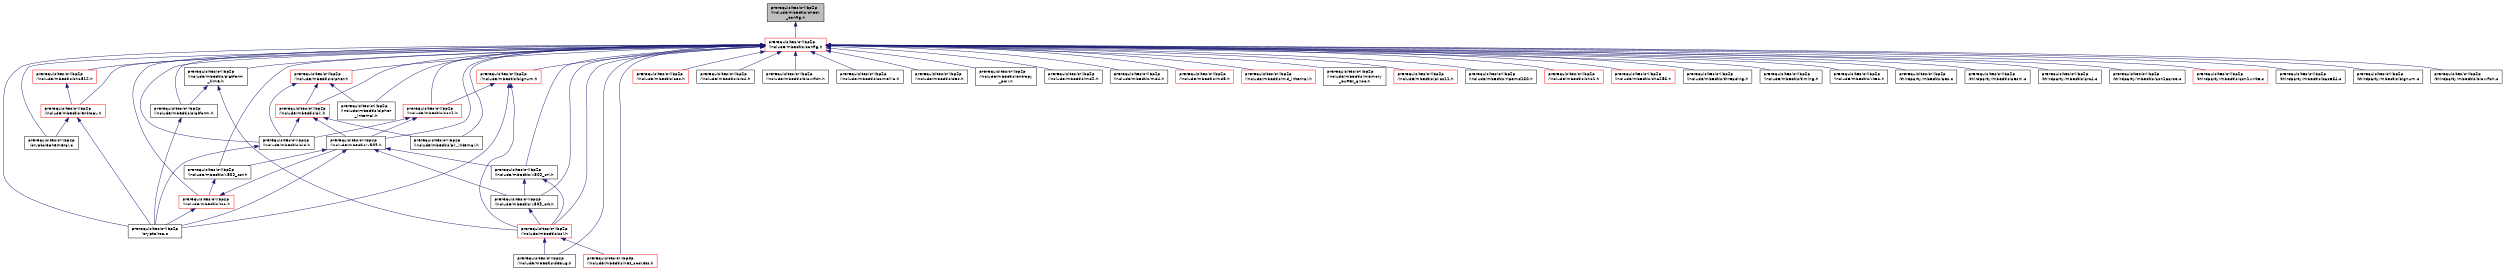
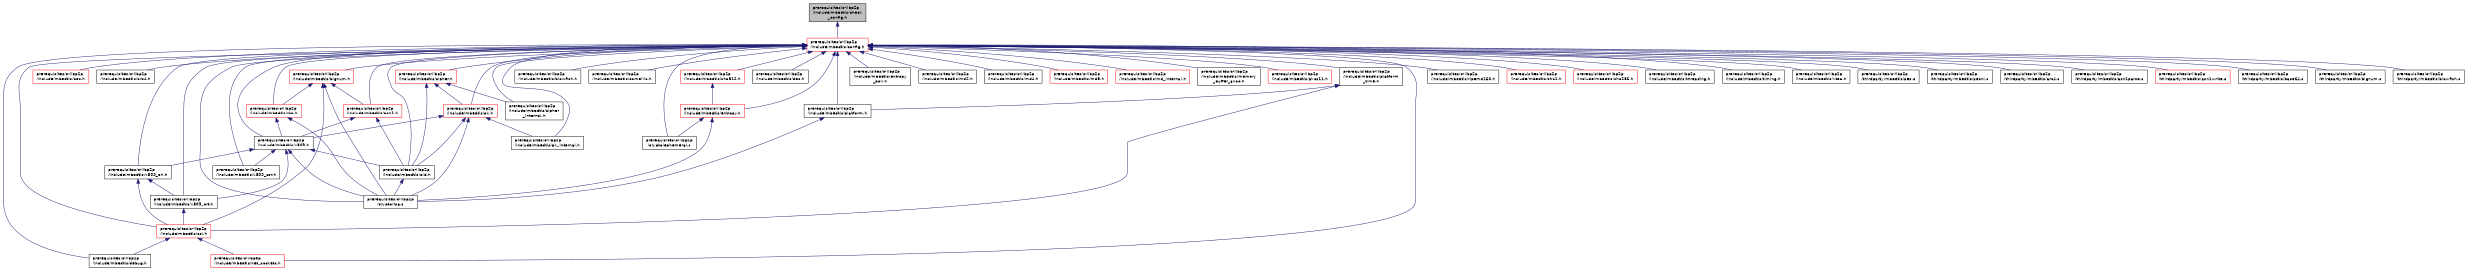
edge "prerequisites/c-libp2p /include/mbedtls/oid.h" -> "prerequisites/c-libp2p /include/mbedtls/x509.h": added
edge "prerequisites/c-libp2p /crypto/rsa.c" -> "prerequisites/c-libp2p /include/mbedtls/pk.h": added
edge "prerequisites/c-libp2p /include/mbedtls/rsa.h" -> "prerequisites/c-libp2p /include/mbedtls/x509_csr.h": now "prerequisites/c-libp2p /include/mbedtls/rsa.h" -> "prerequisites/c-libp2p /include/mbedtls/bignum.h"
